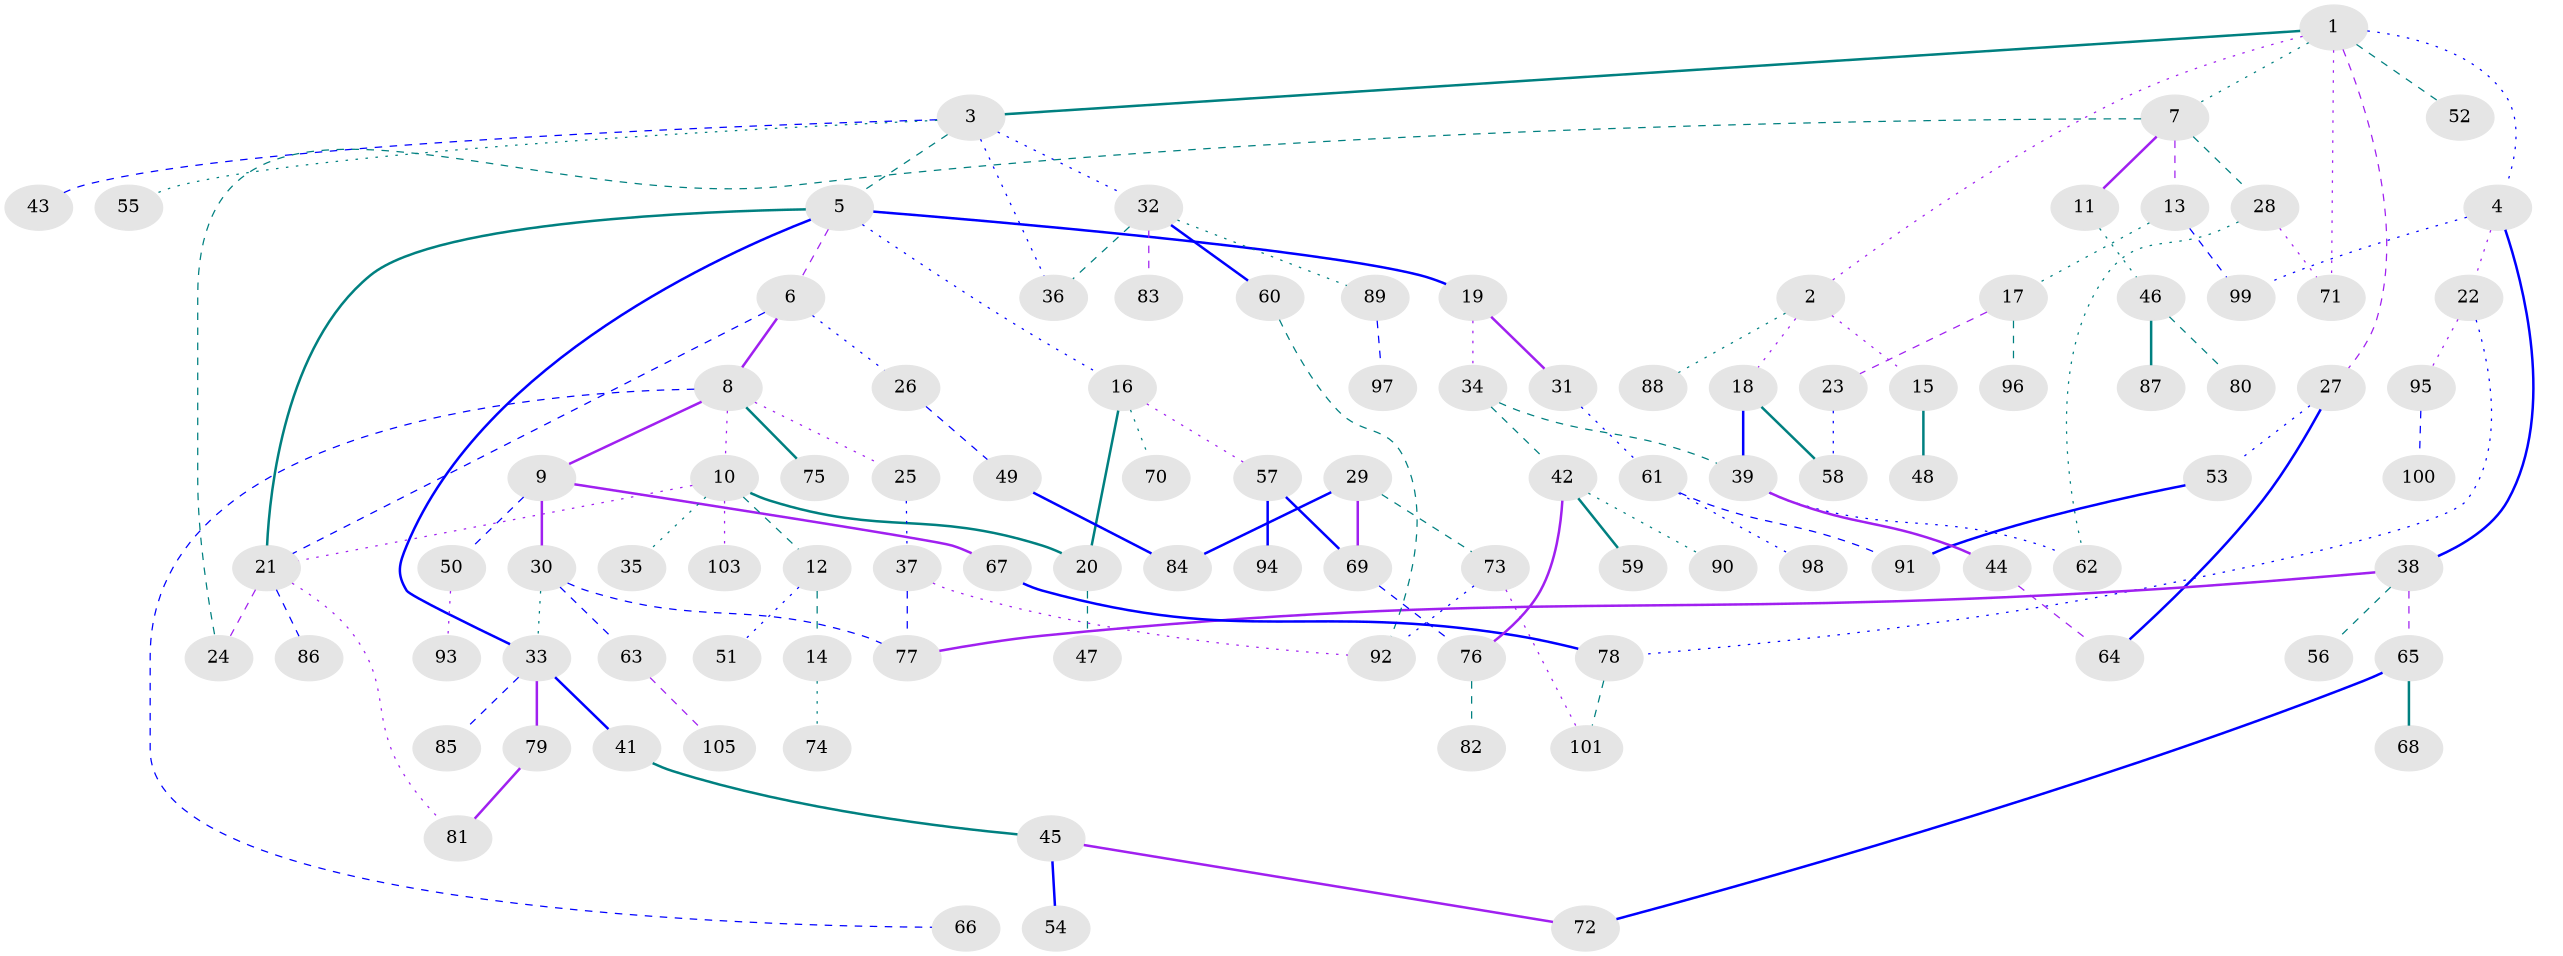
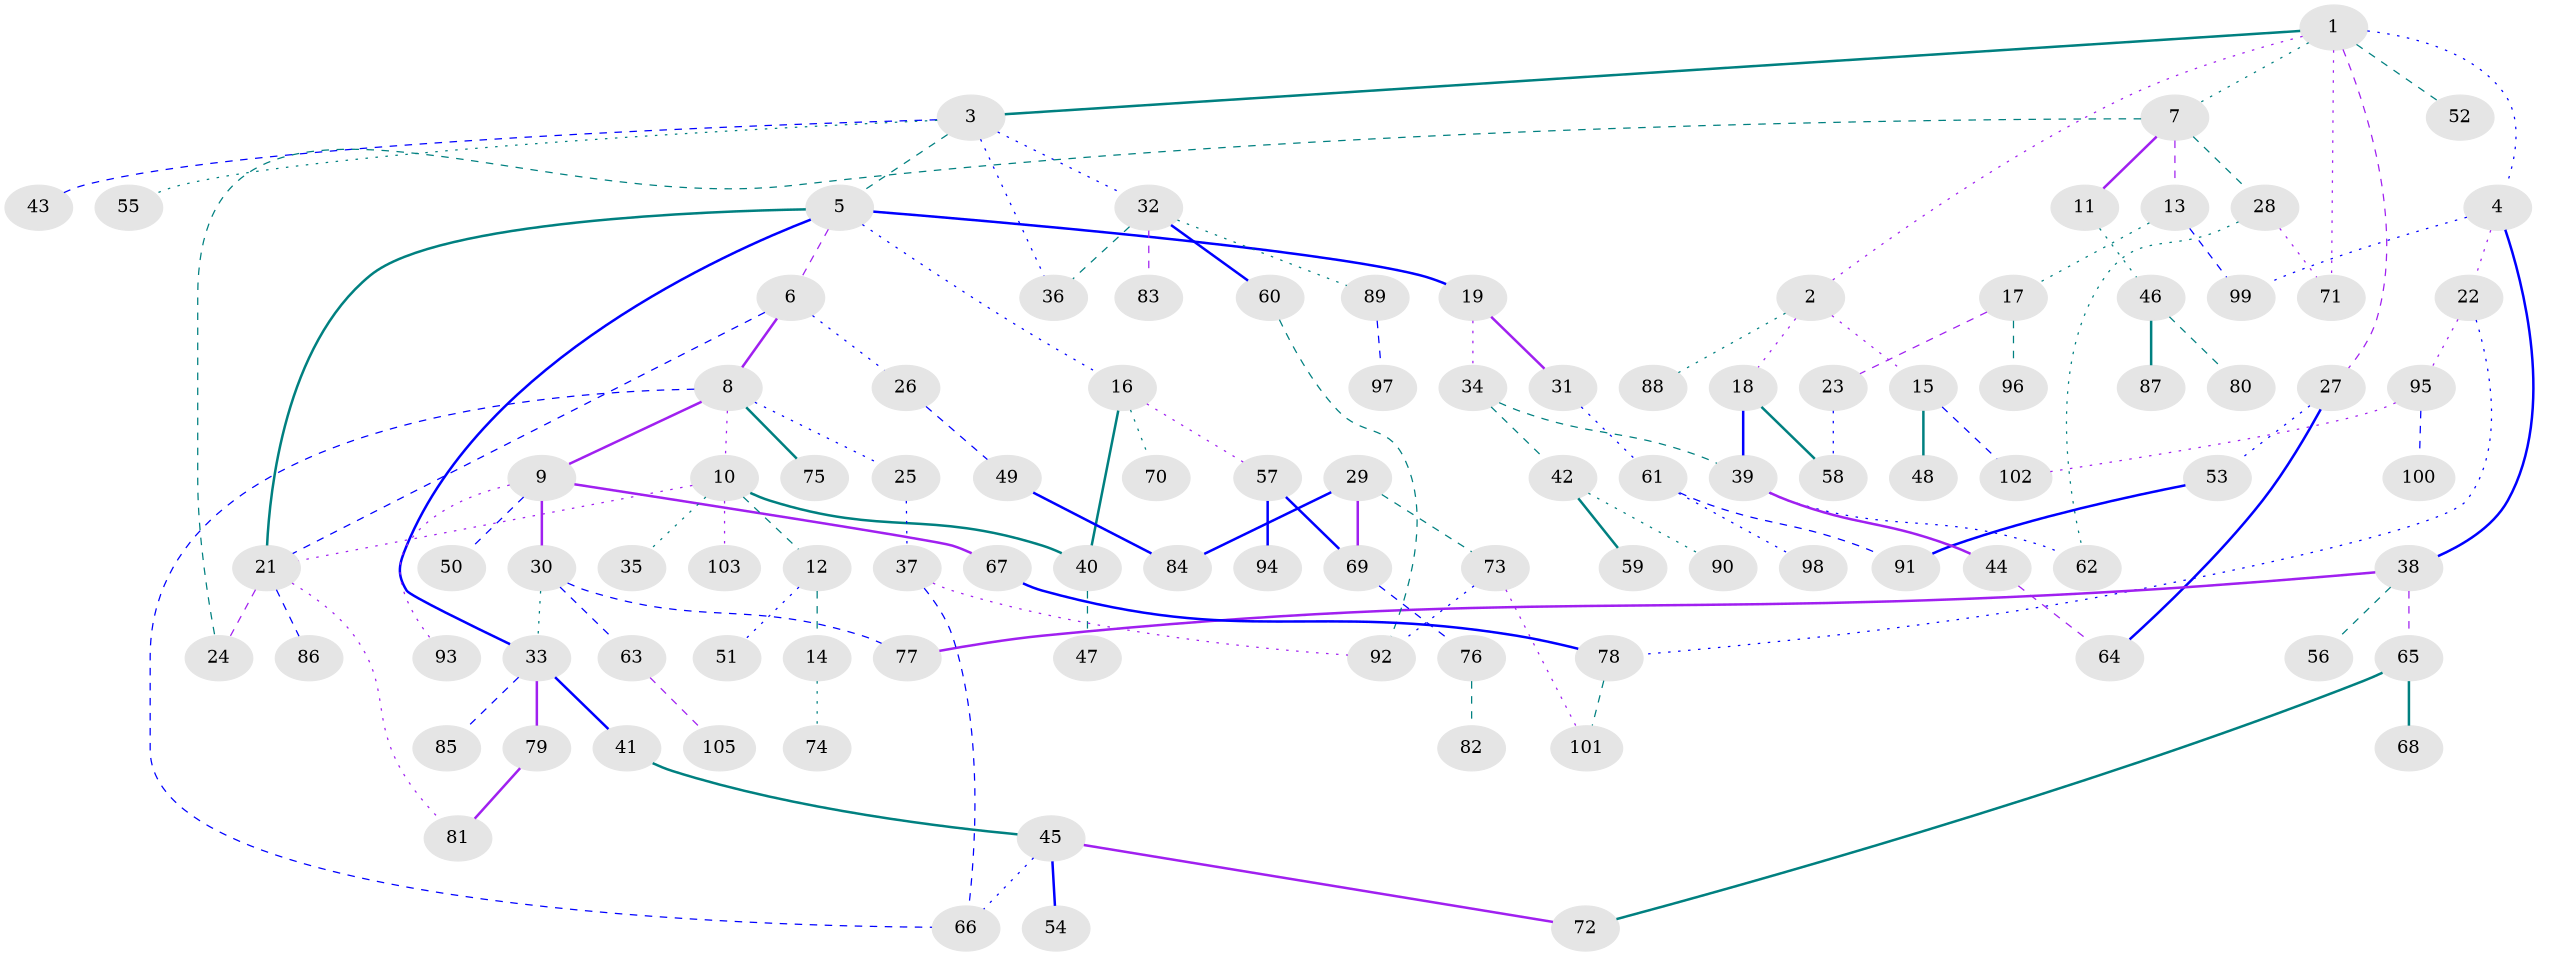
edge "8" -- "25": color purple -> blue
node "102": added
node "20": label "20" -> "40"
edge "42" -- "76": removed
edge "50" -- "93": now "9" -- "93"
edge "37" -- "77": now "37" -- "66"
edge "65" -- "72": color blue -> teal
edge "45" -- "66": added
